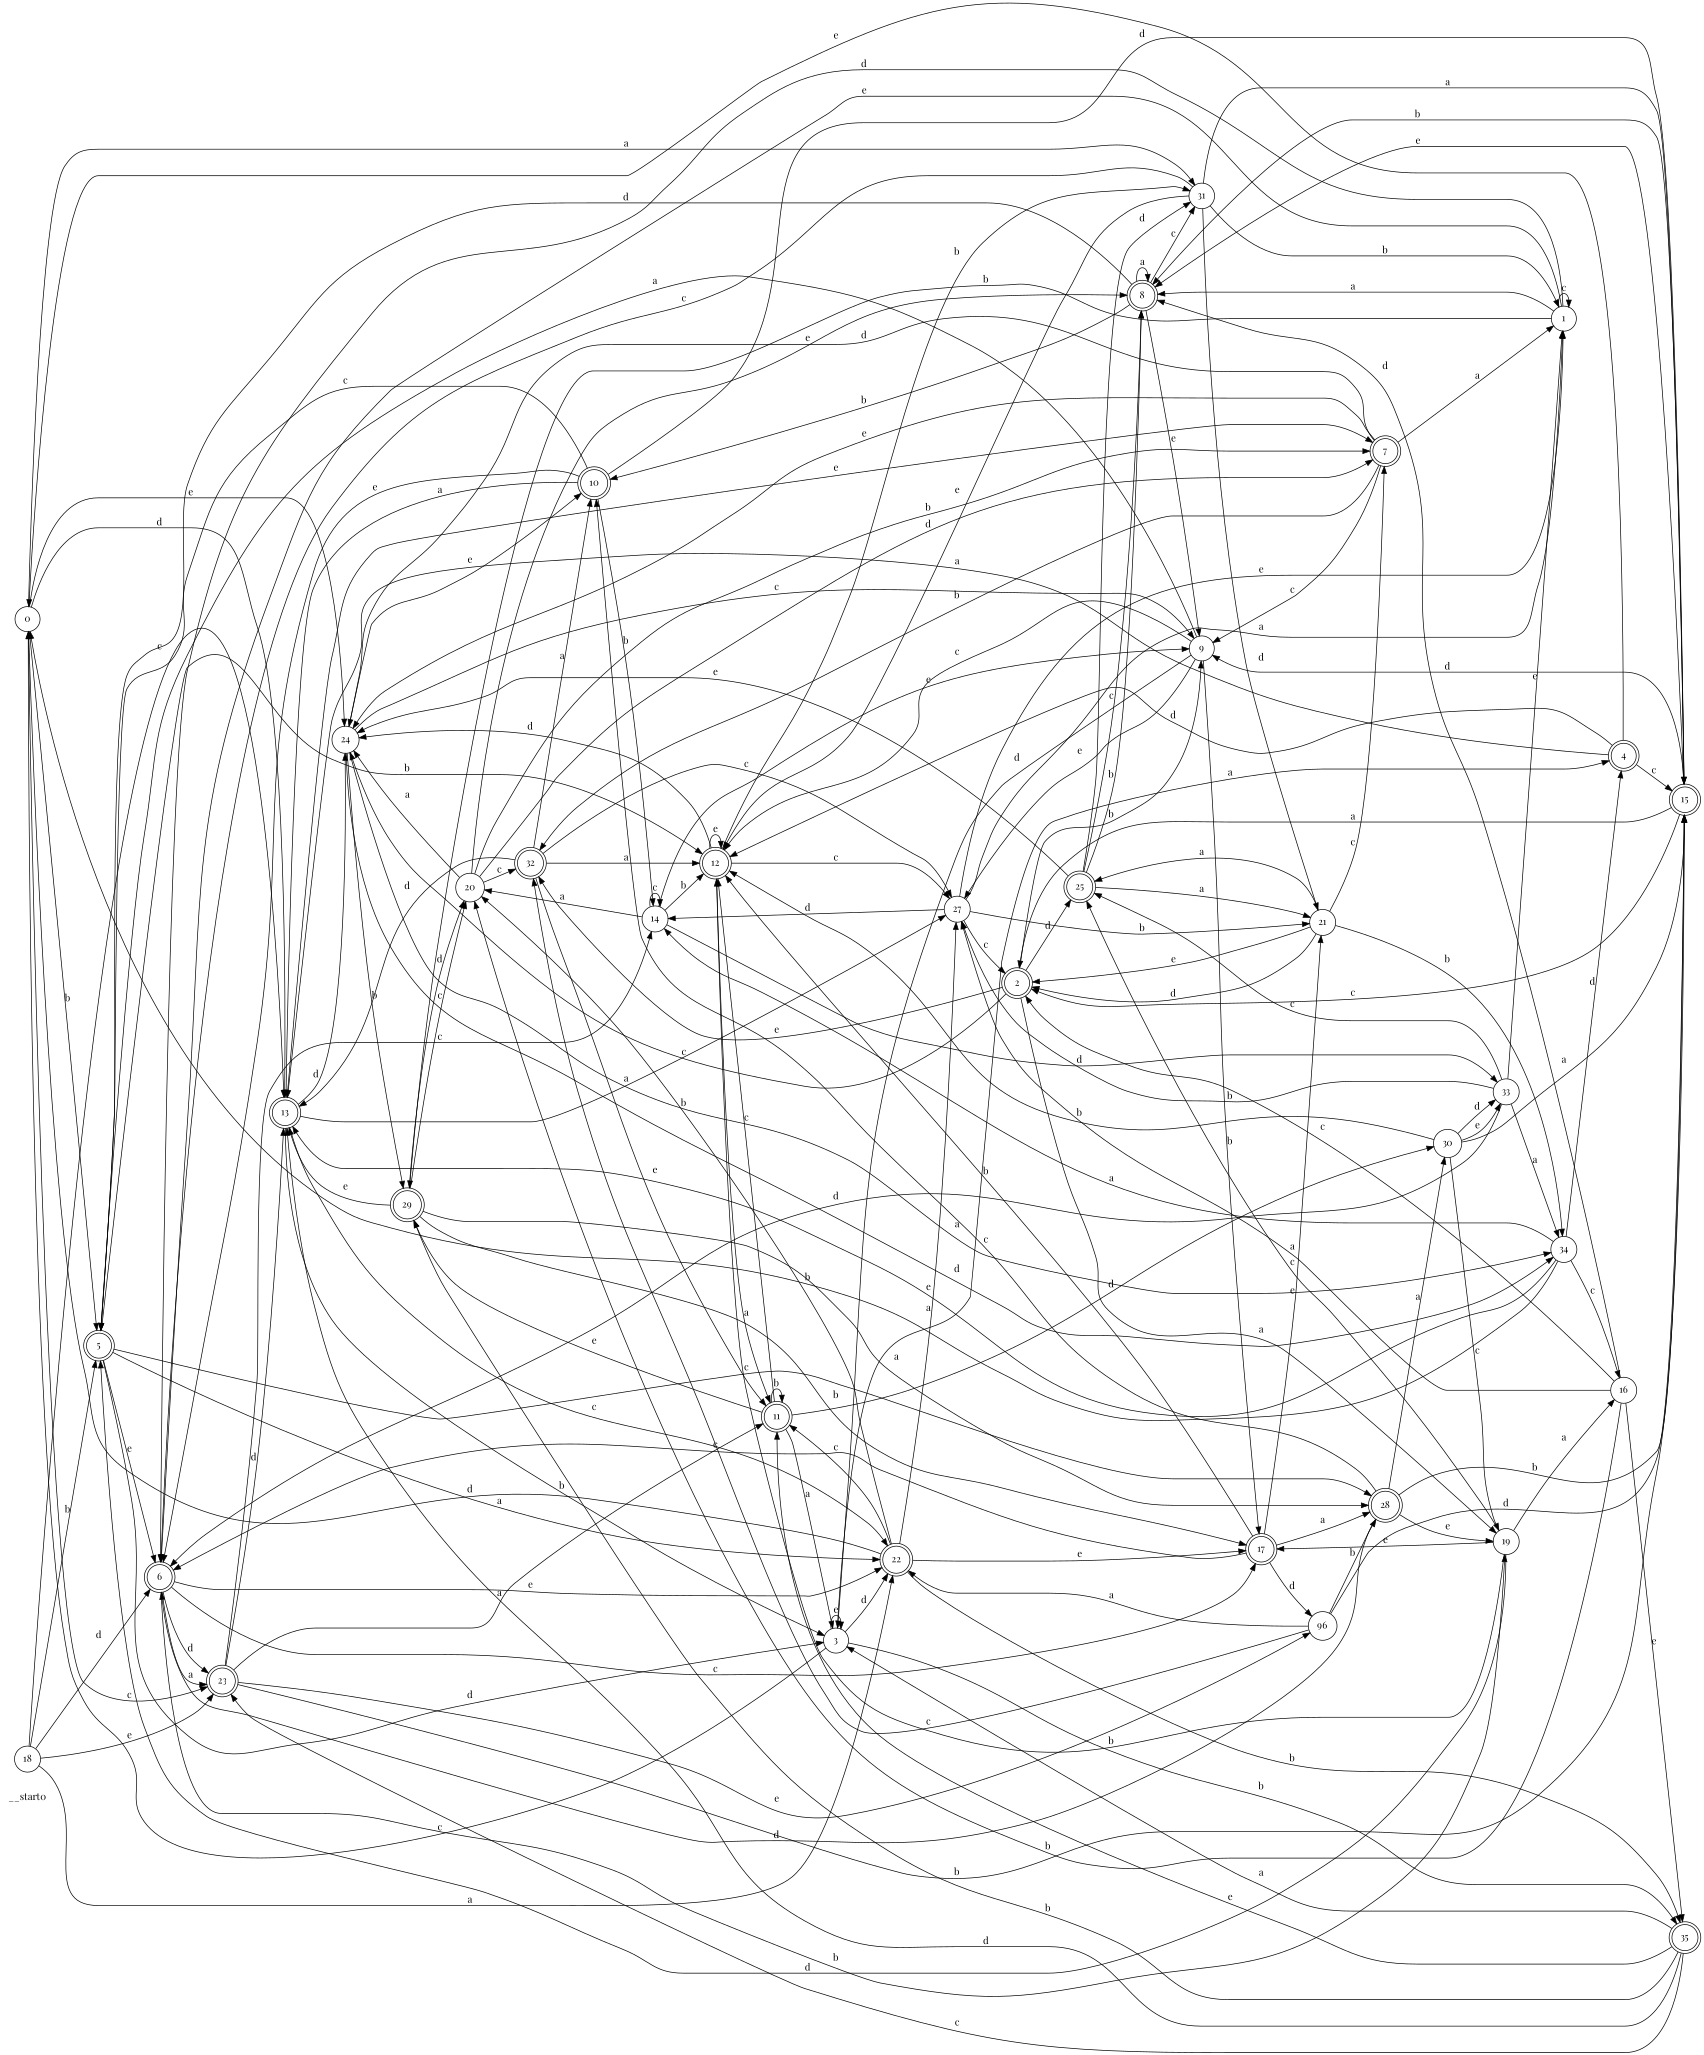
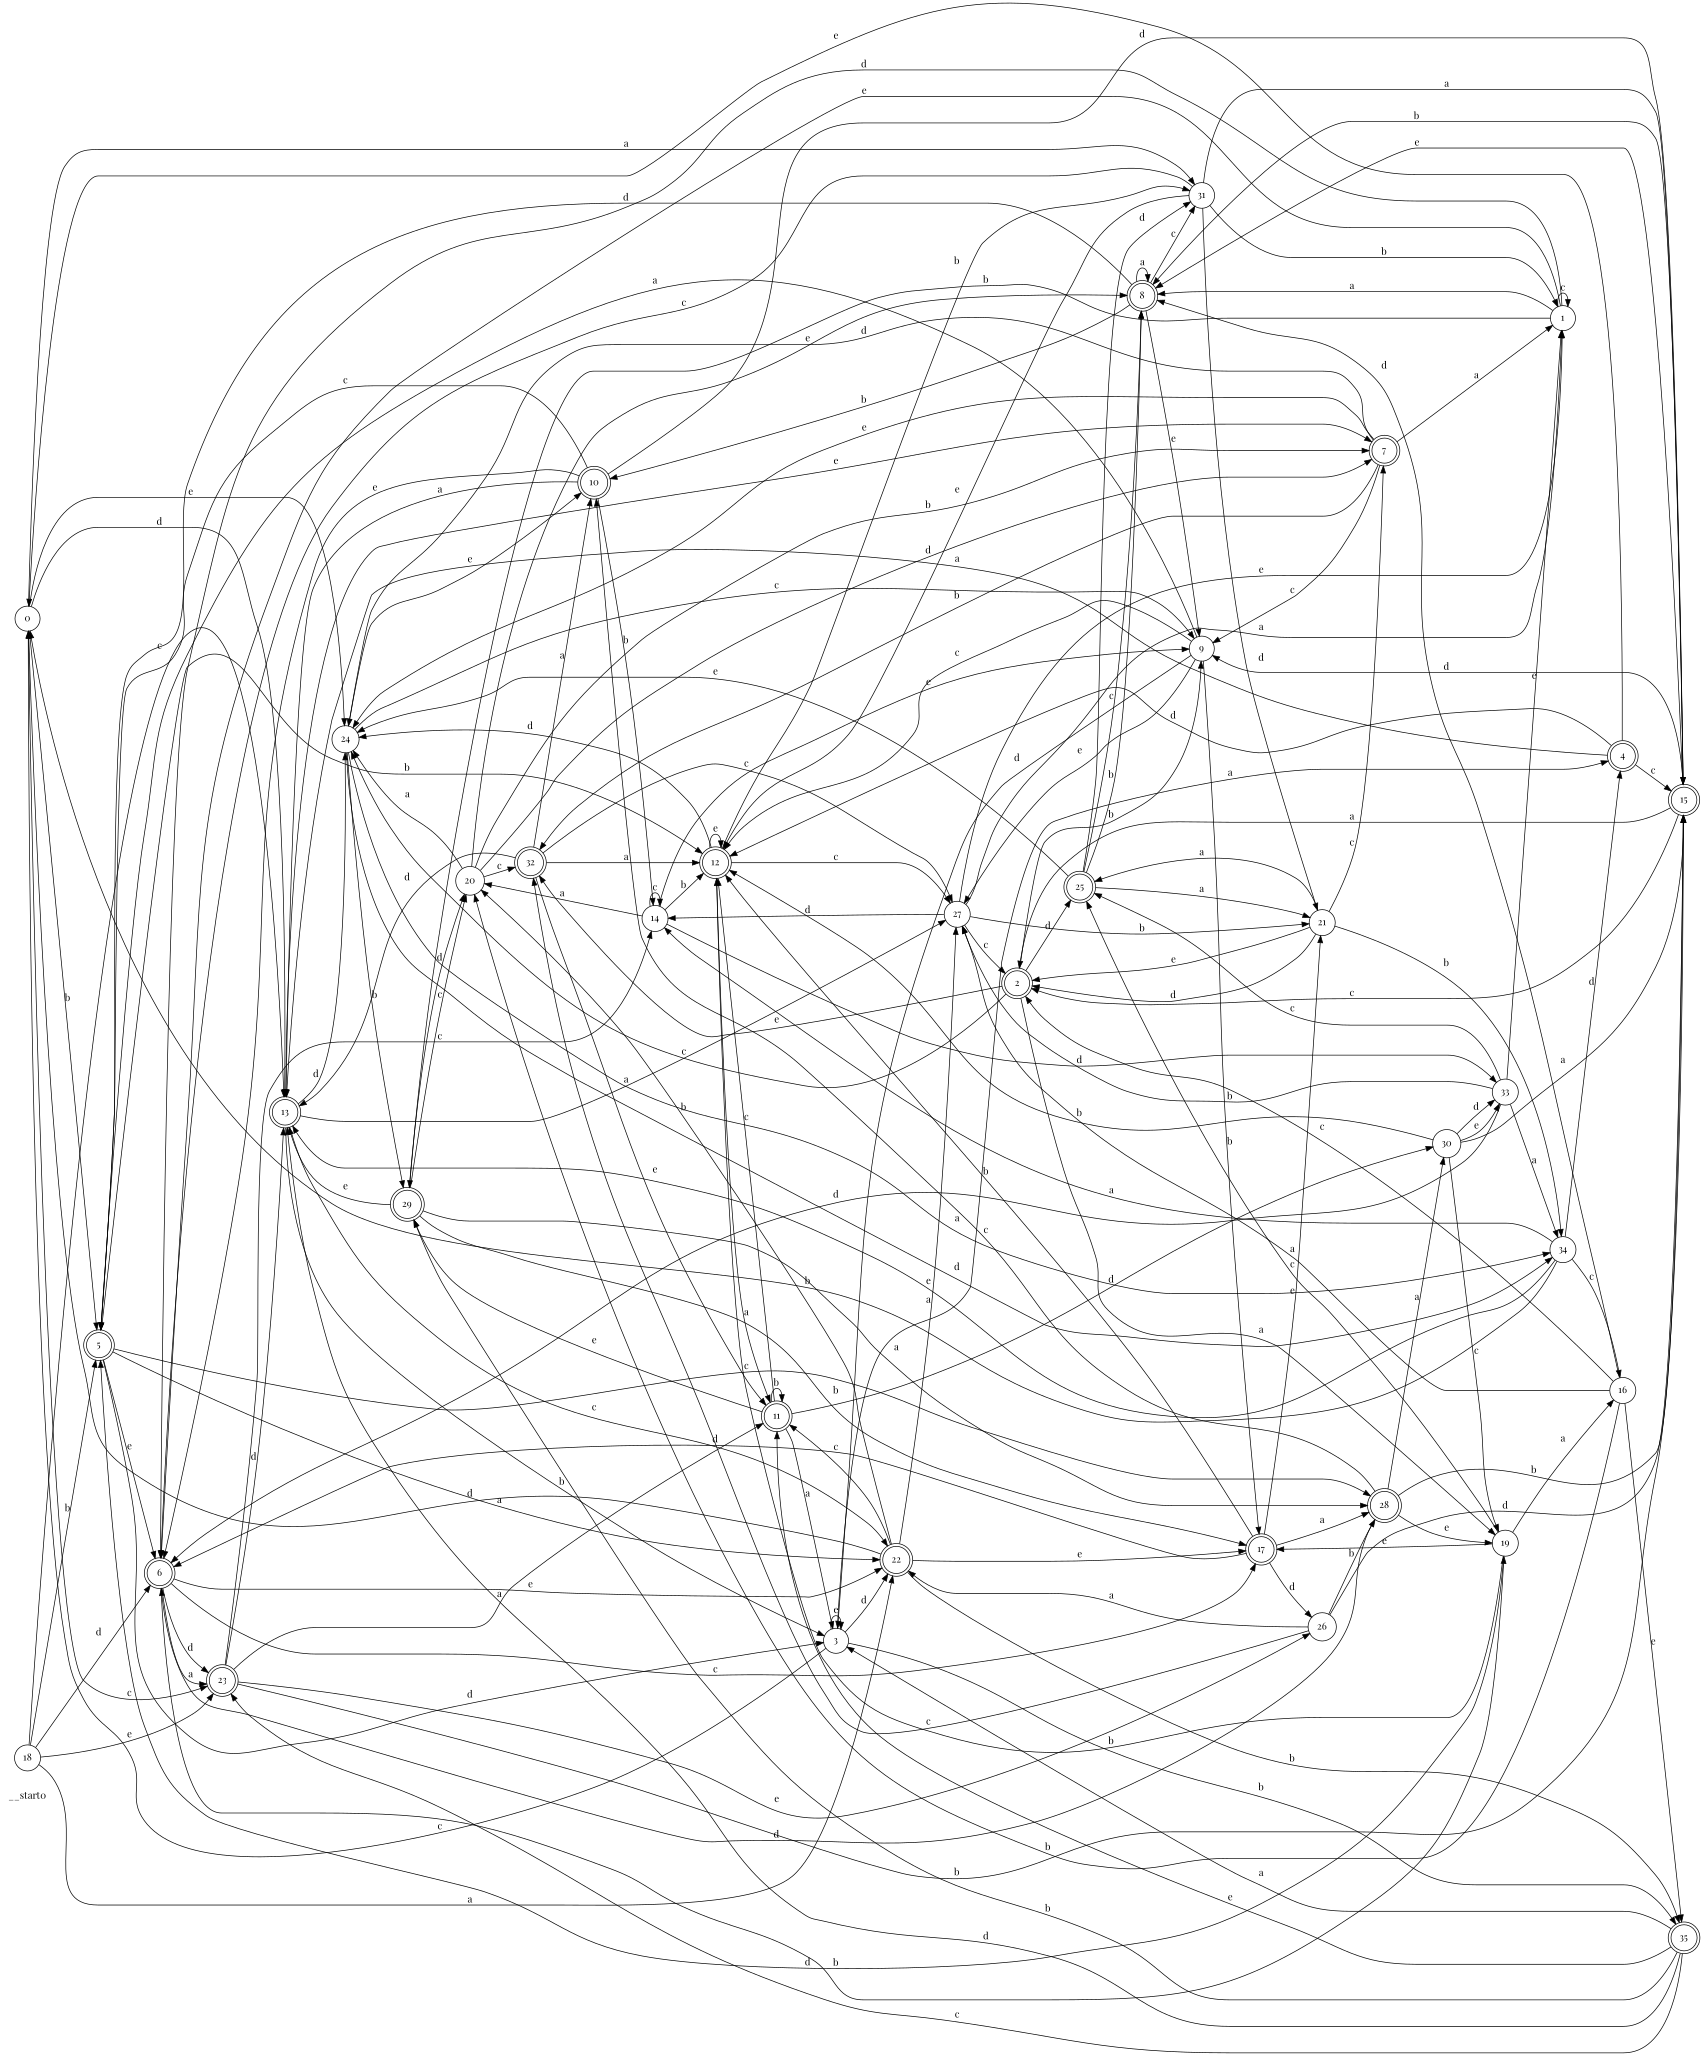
edge "17" -> "6": label "c" -> "d"
node "96": label "96" -> "26"
